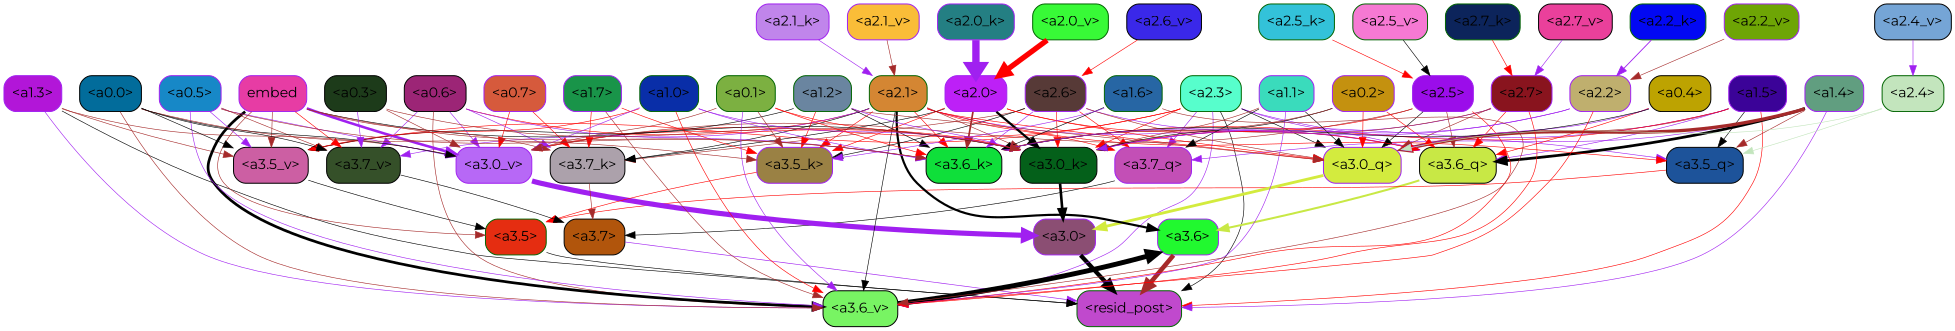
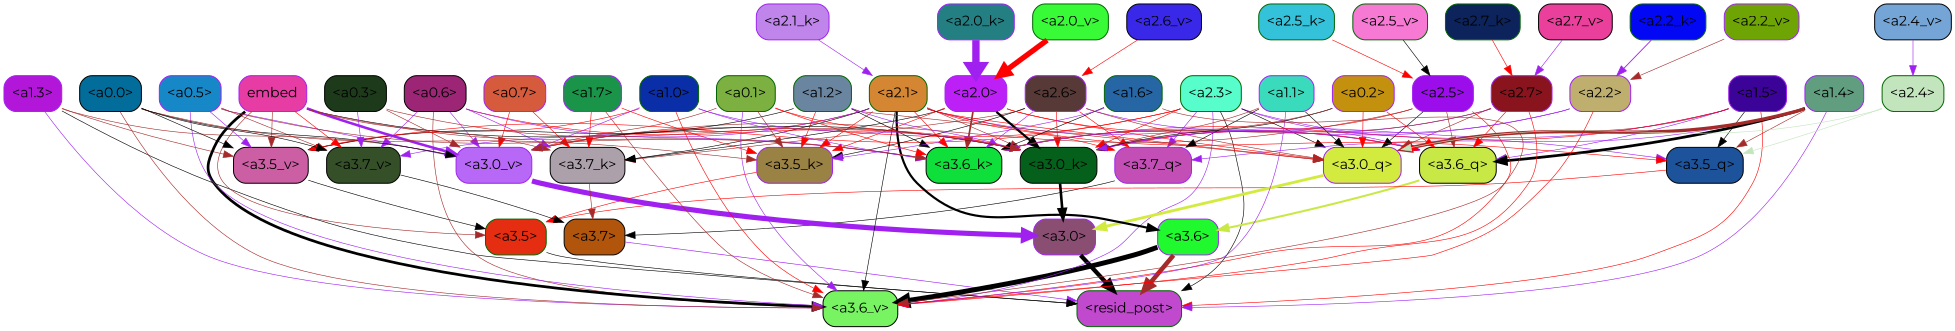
node "<a2.1_v>": removed
node "<a0.4>": removed
edge "<a3.6_v>" -> "<a3.6>": reversed
